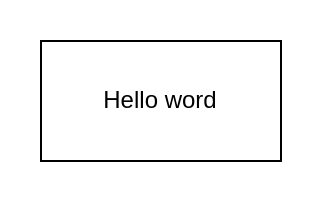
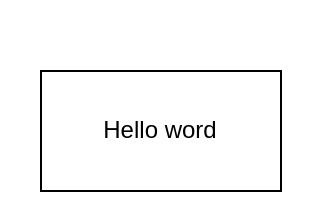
node "Hello word": moved (161, 101) -> (161, 131)
